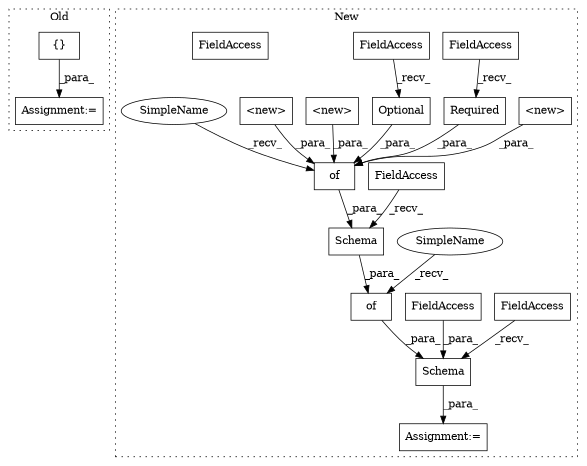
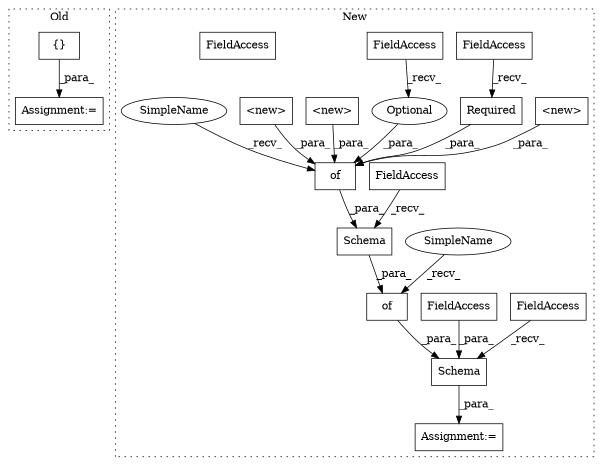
node "Optional": shape box -> ellipse
